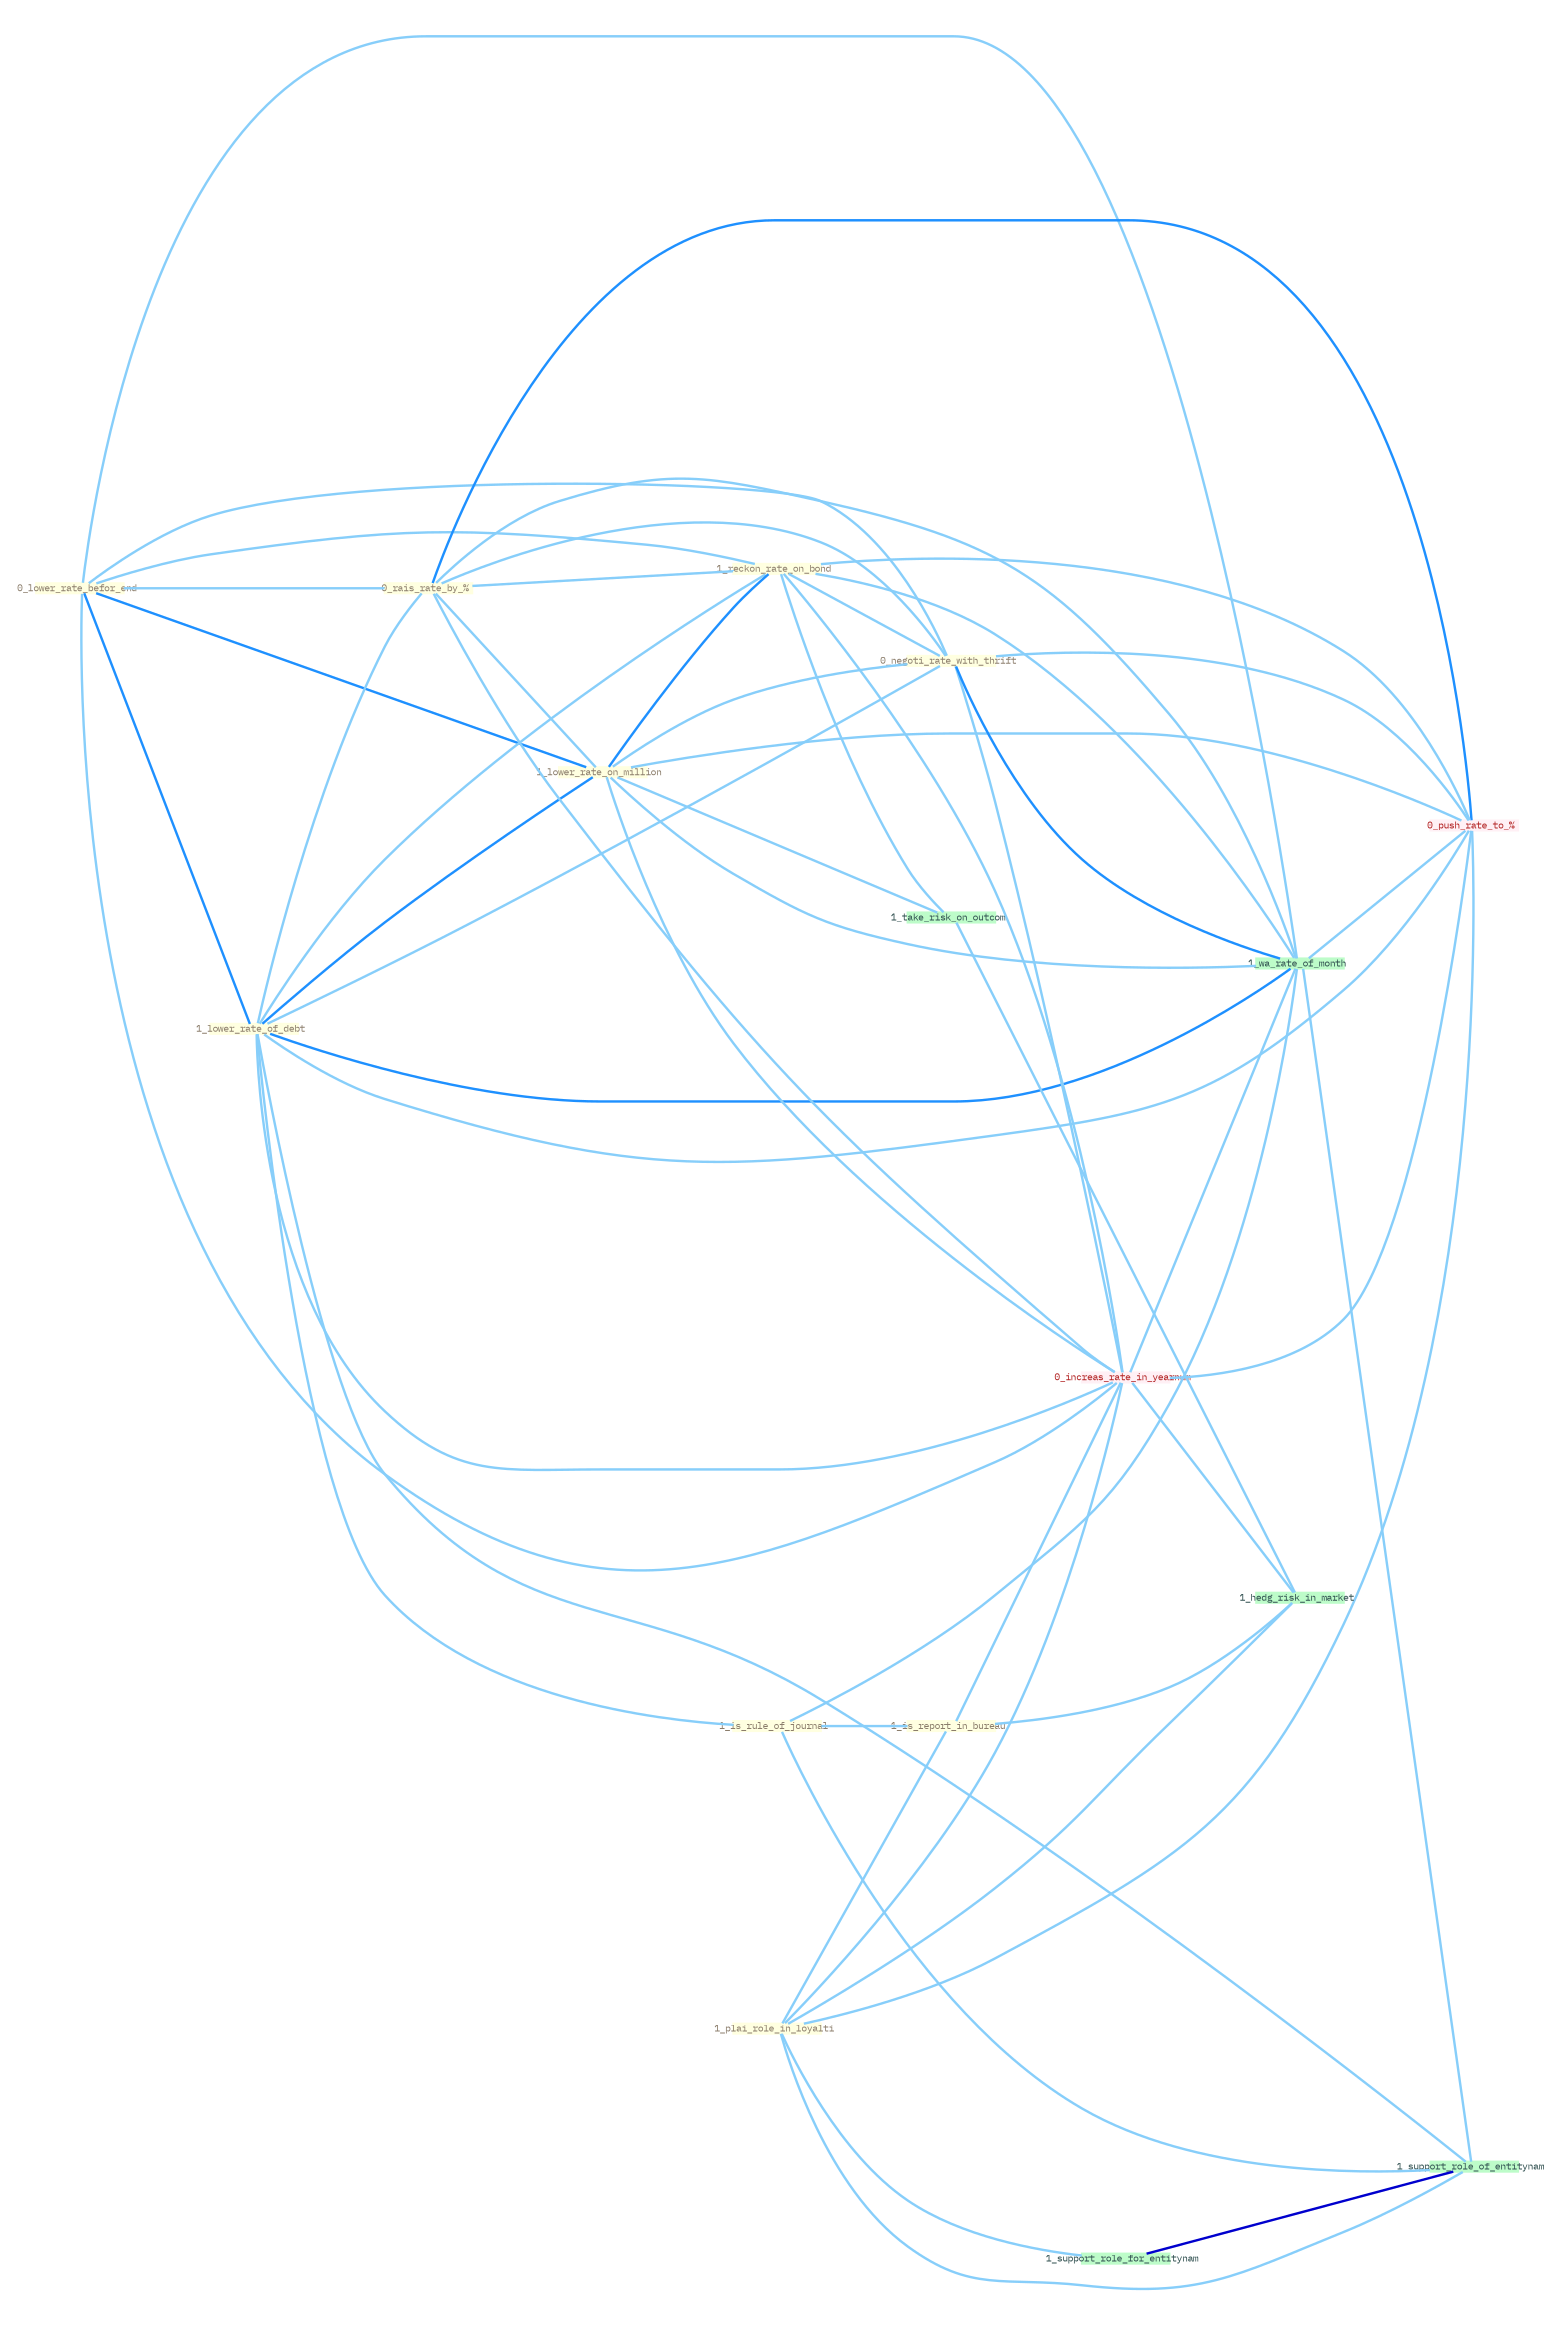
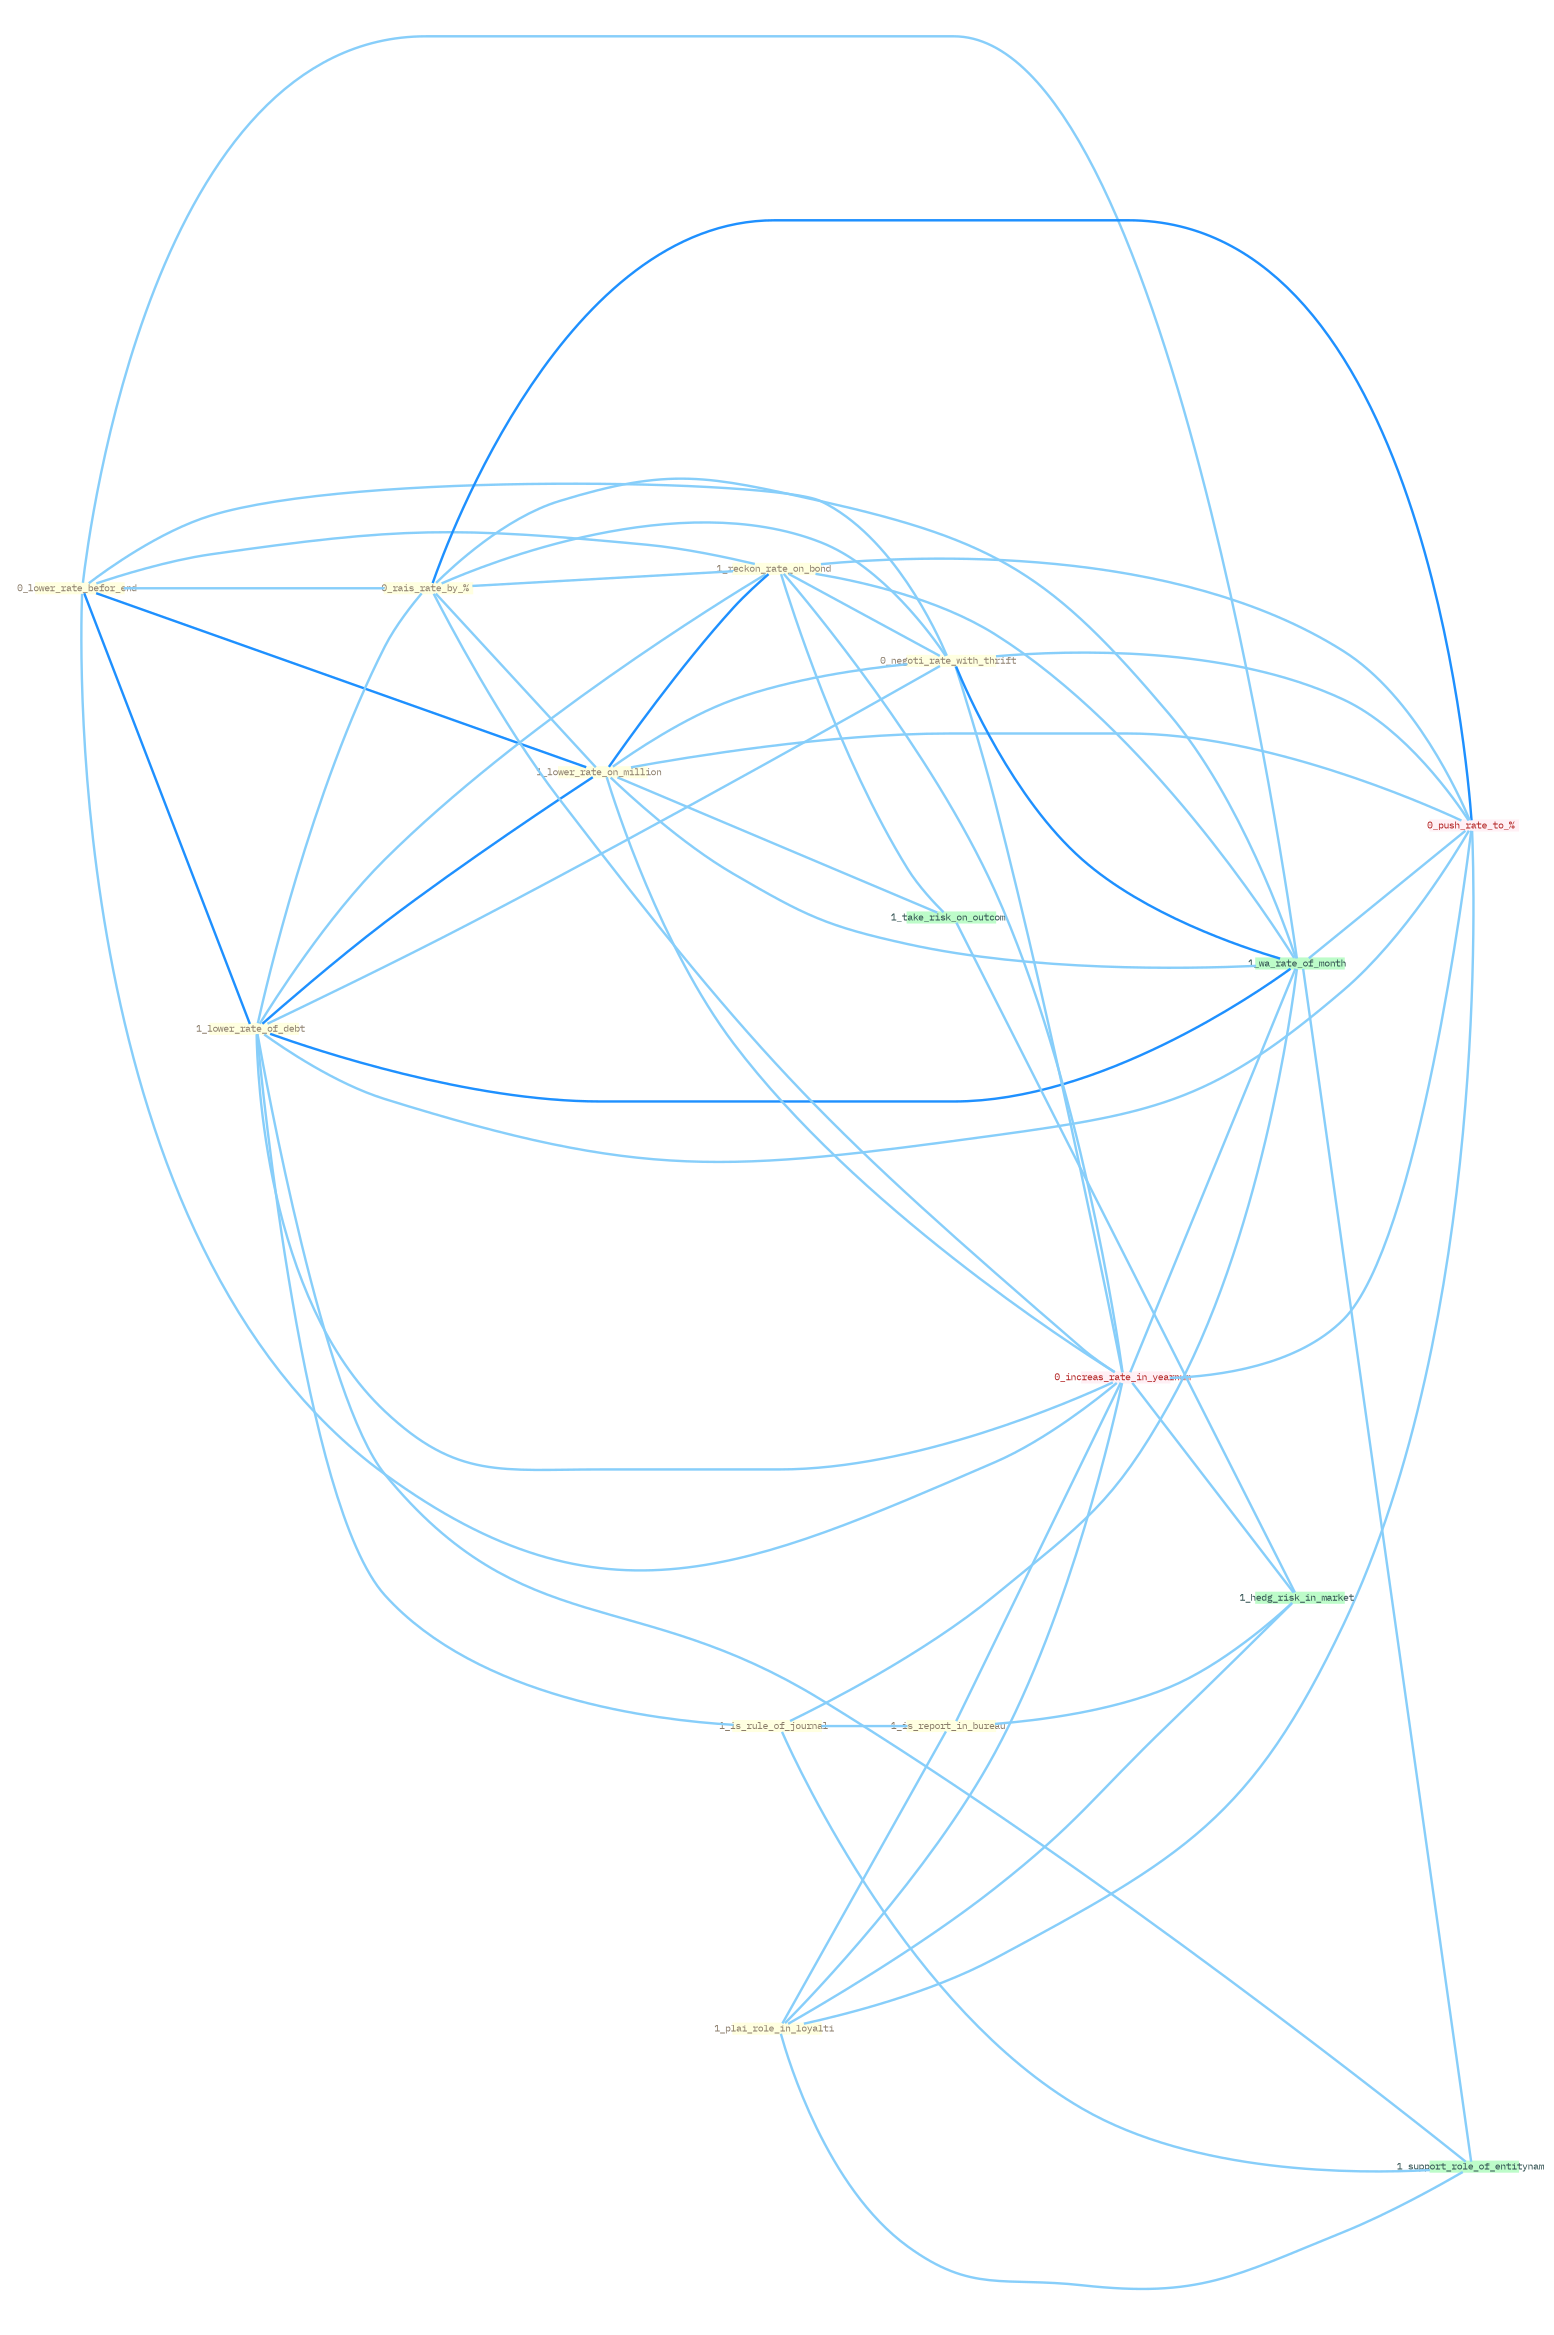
node "1_support_role_for_entitynam": removed
